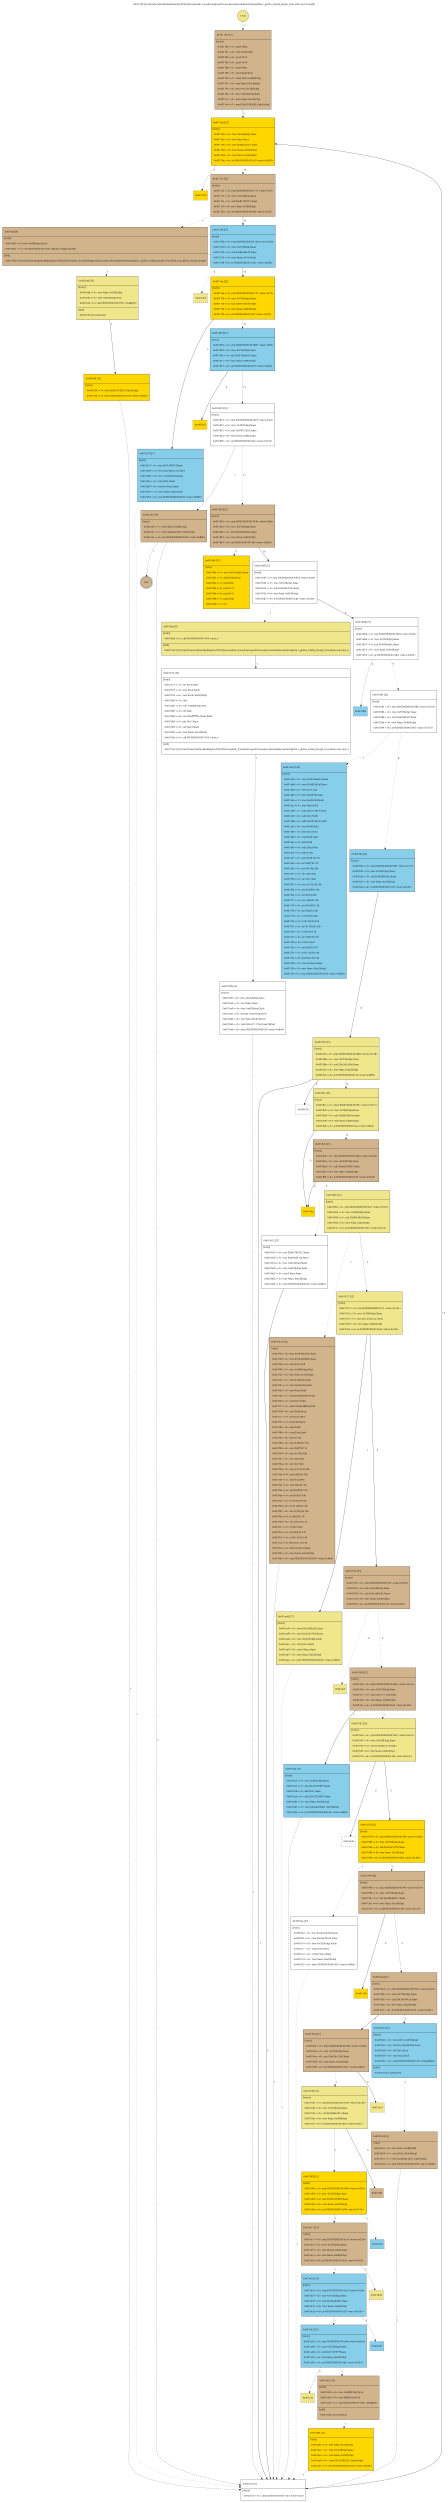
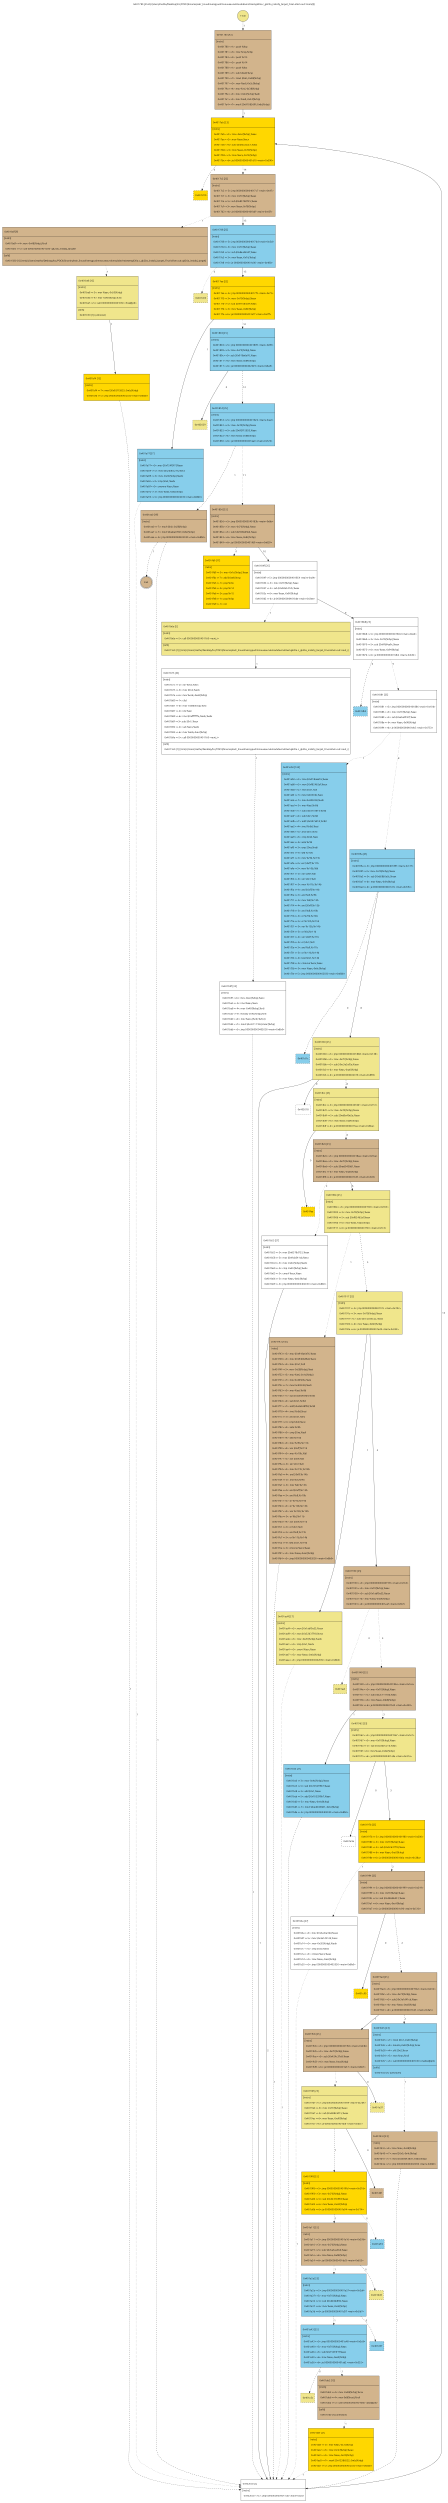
node "0x402029": fillcolor gold -> khaki
node "0x40181d [25]": fillcolor white -> skyblue
node "0x401d1c": added
edge "0x4018e5 [25]" -> "0x401fea": now "0x4018e5 [25]" -> "0x4018fe [25]"
